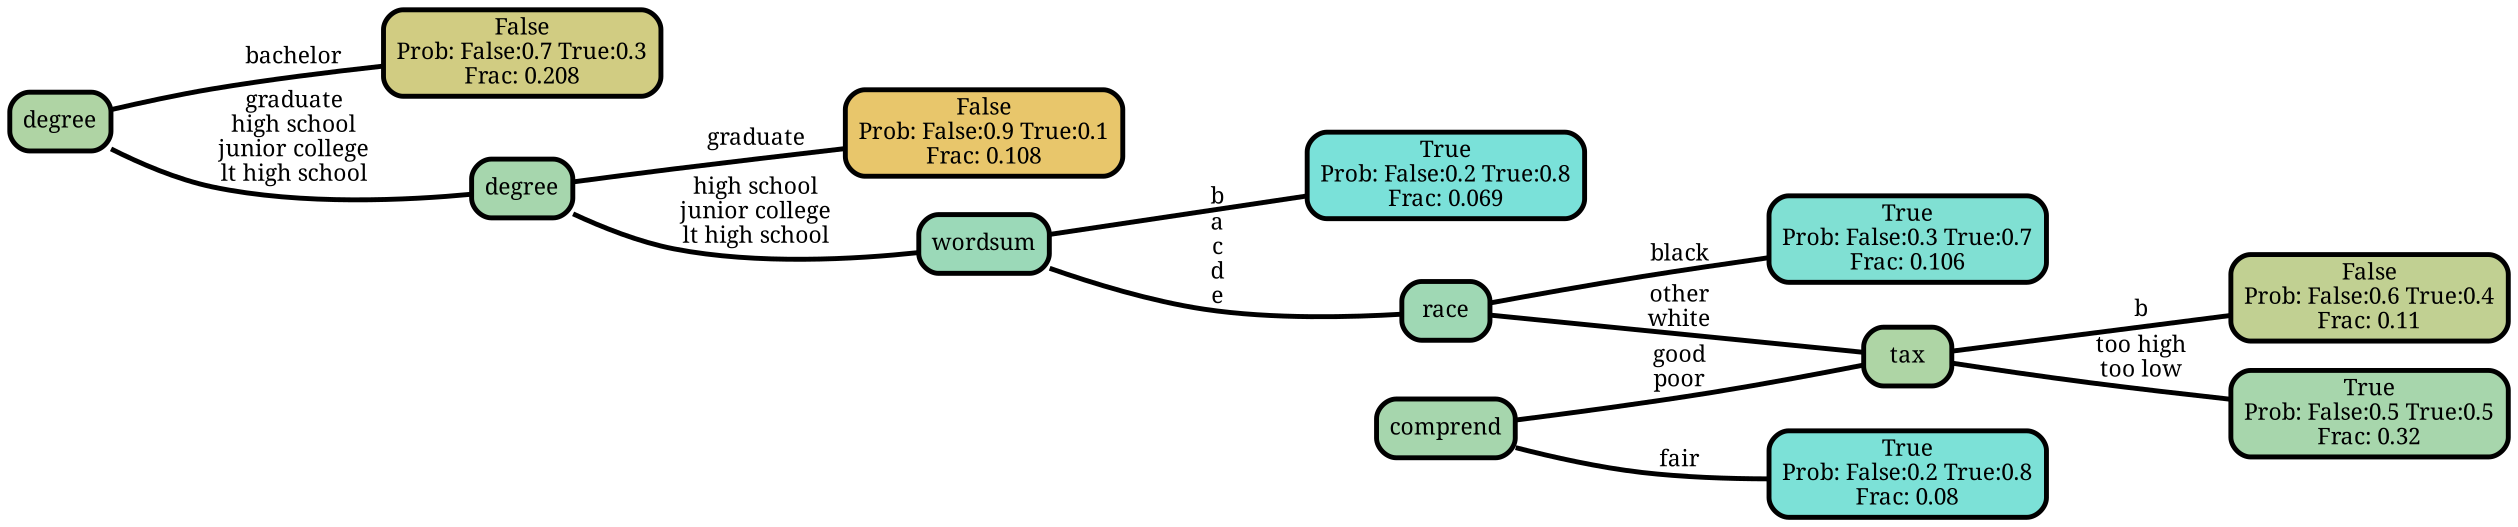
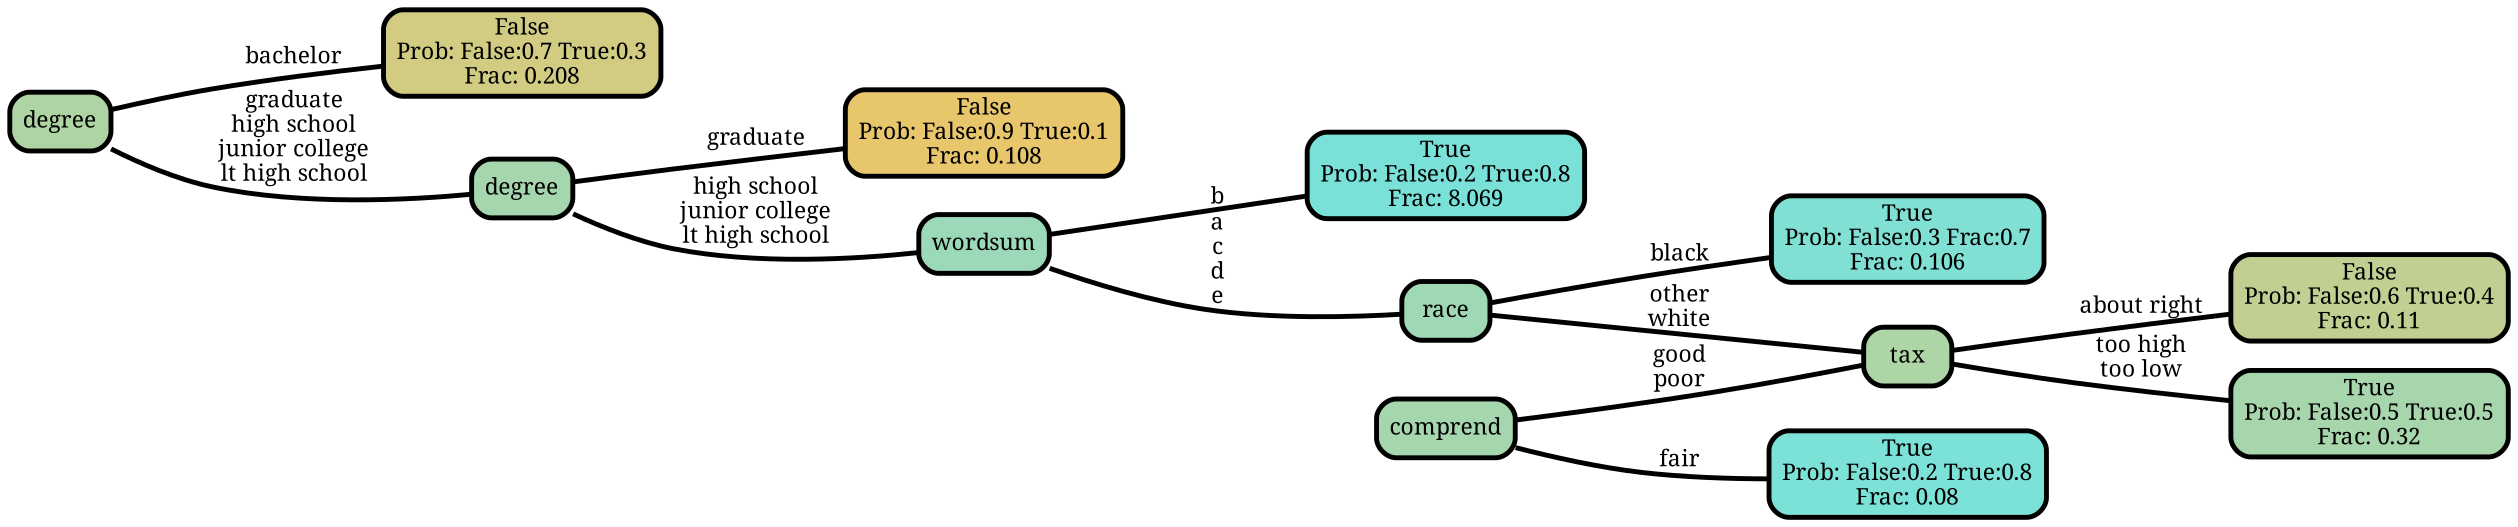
node "True Prob: False:0.2 True:0.8 Frac: 0.069": label "True Prob: False:0.2 True:0.8 Frac: 0.069" -> "True Prob: False:0.2 True:0.8 Frac: 8.069"
node "True Prob: False:0.3 True:0.7 Frac: 0.106": label "True Prob: False:0.3 True:0.7 Frac: 0.106" -> "True Prob: False:0.3 Frac:0.7 Frac: 0.106"
edge "False Prob: False:0.6 True:0.4 Frac: 0.11" -- "tax": label " b" -> " about right"
